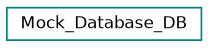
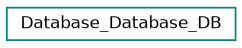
node "Mock_Database_DB": label "Mock_Database_DB" -> "Database_Database_DB"
